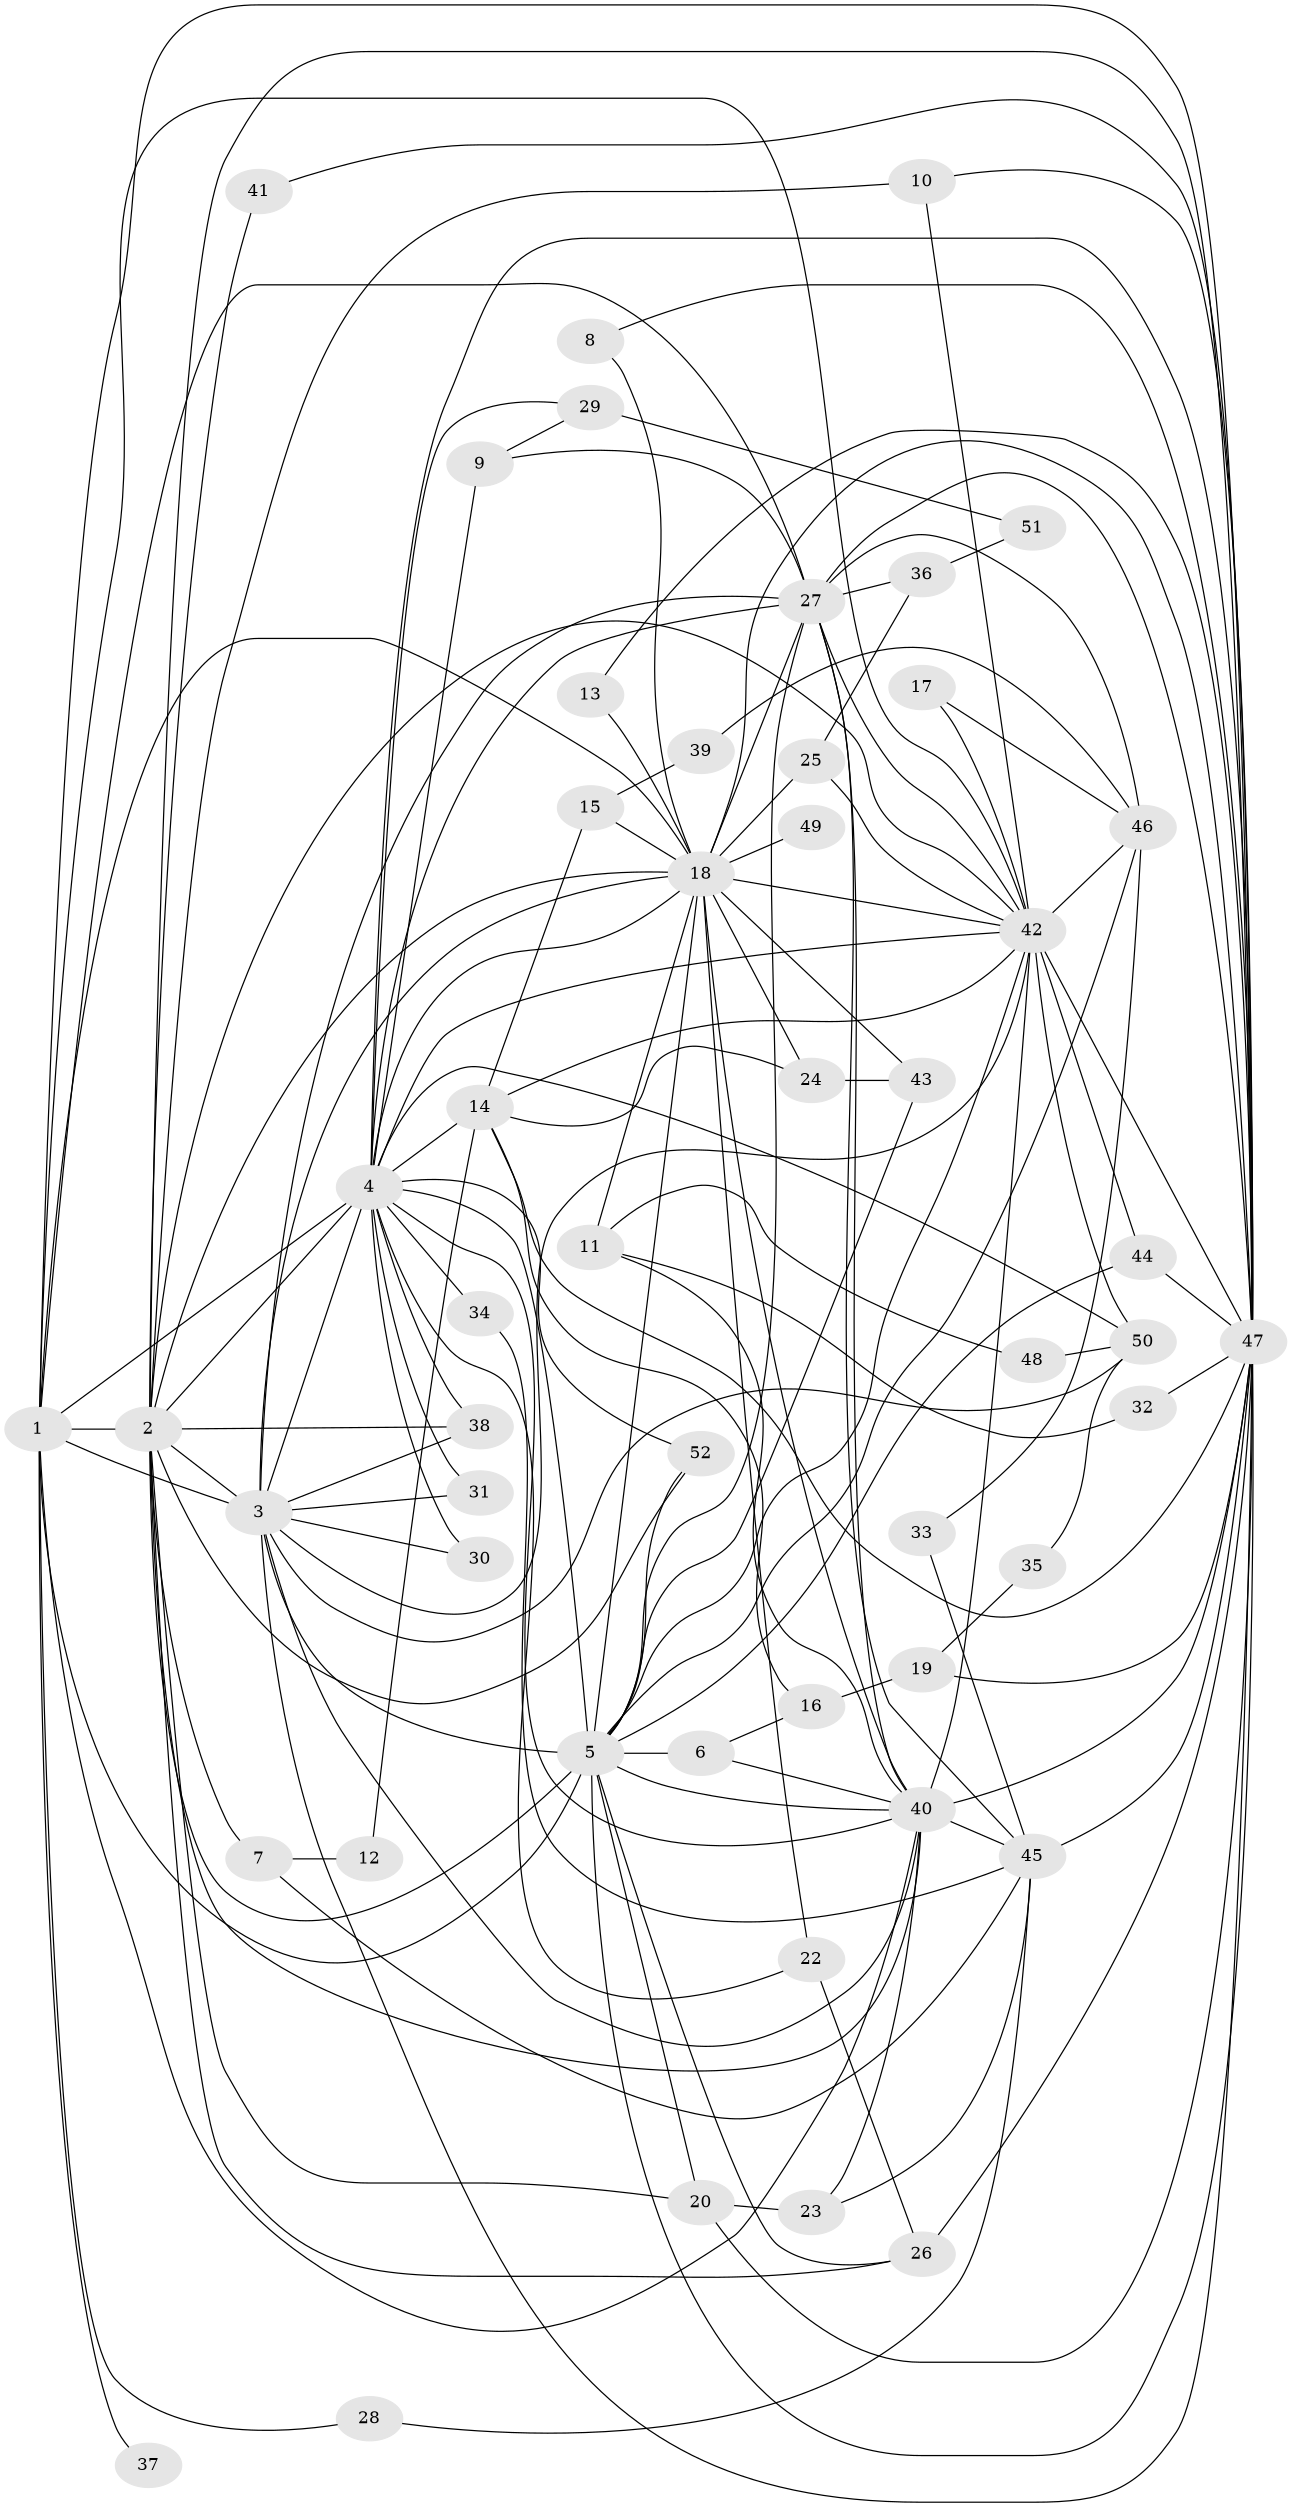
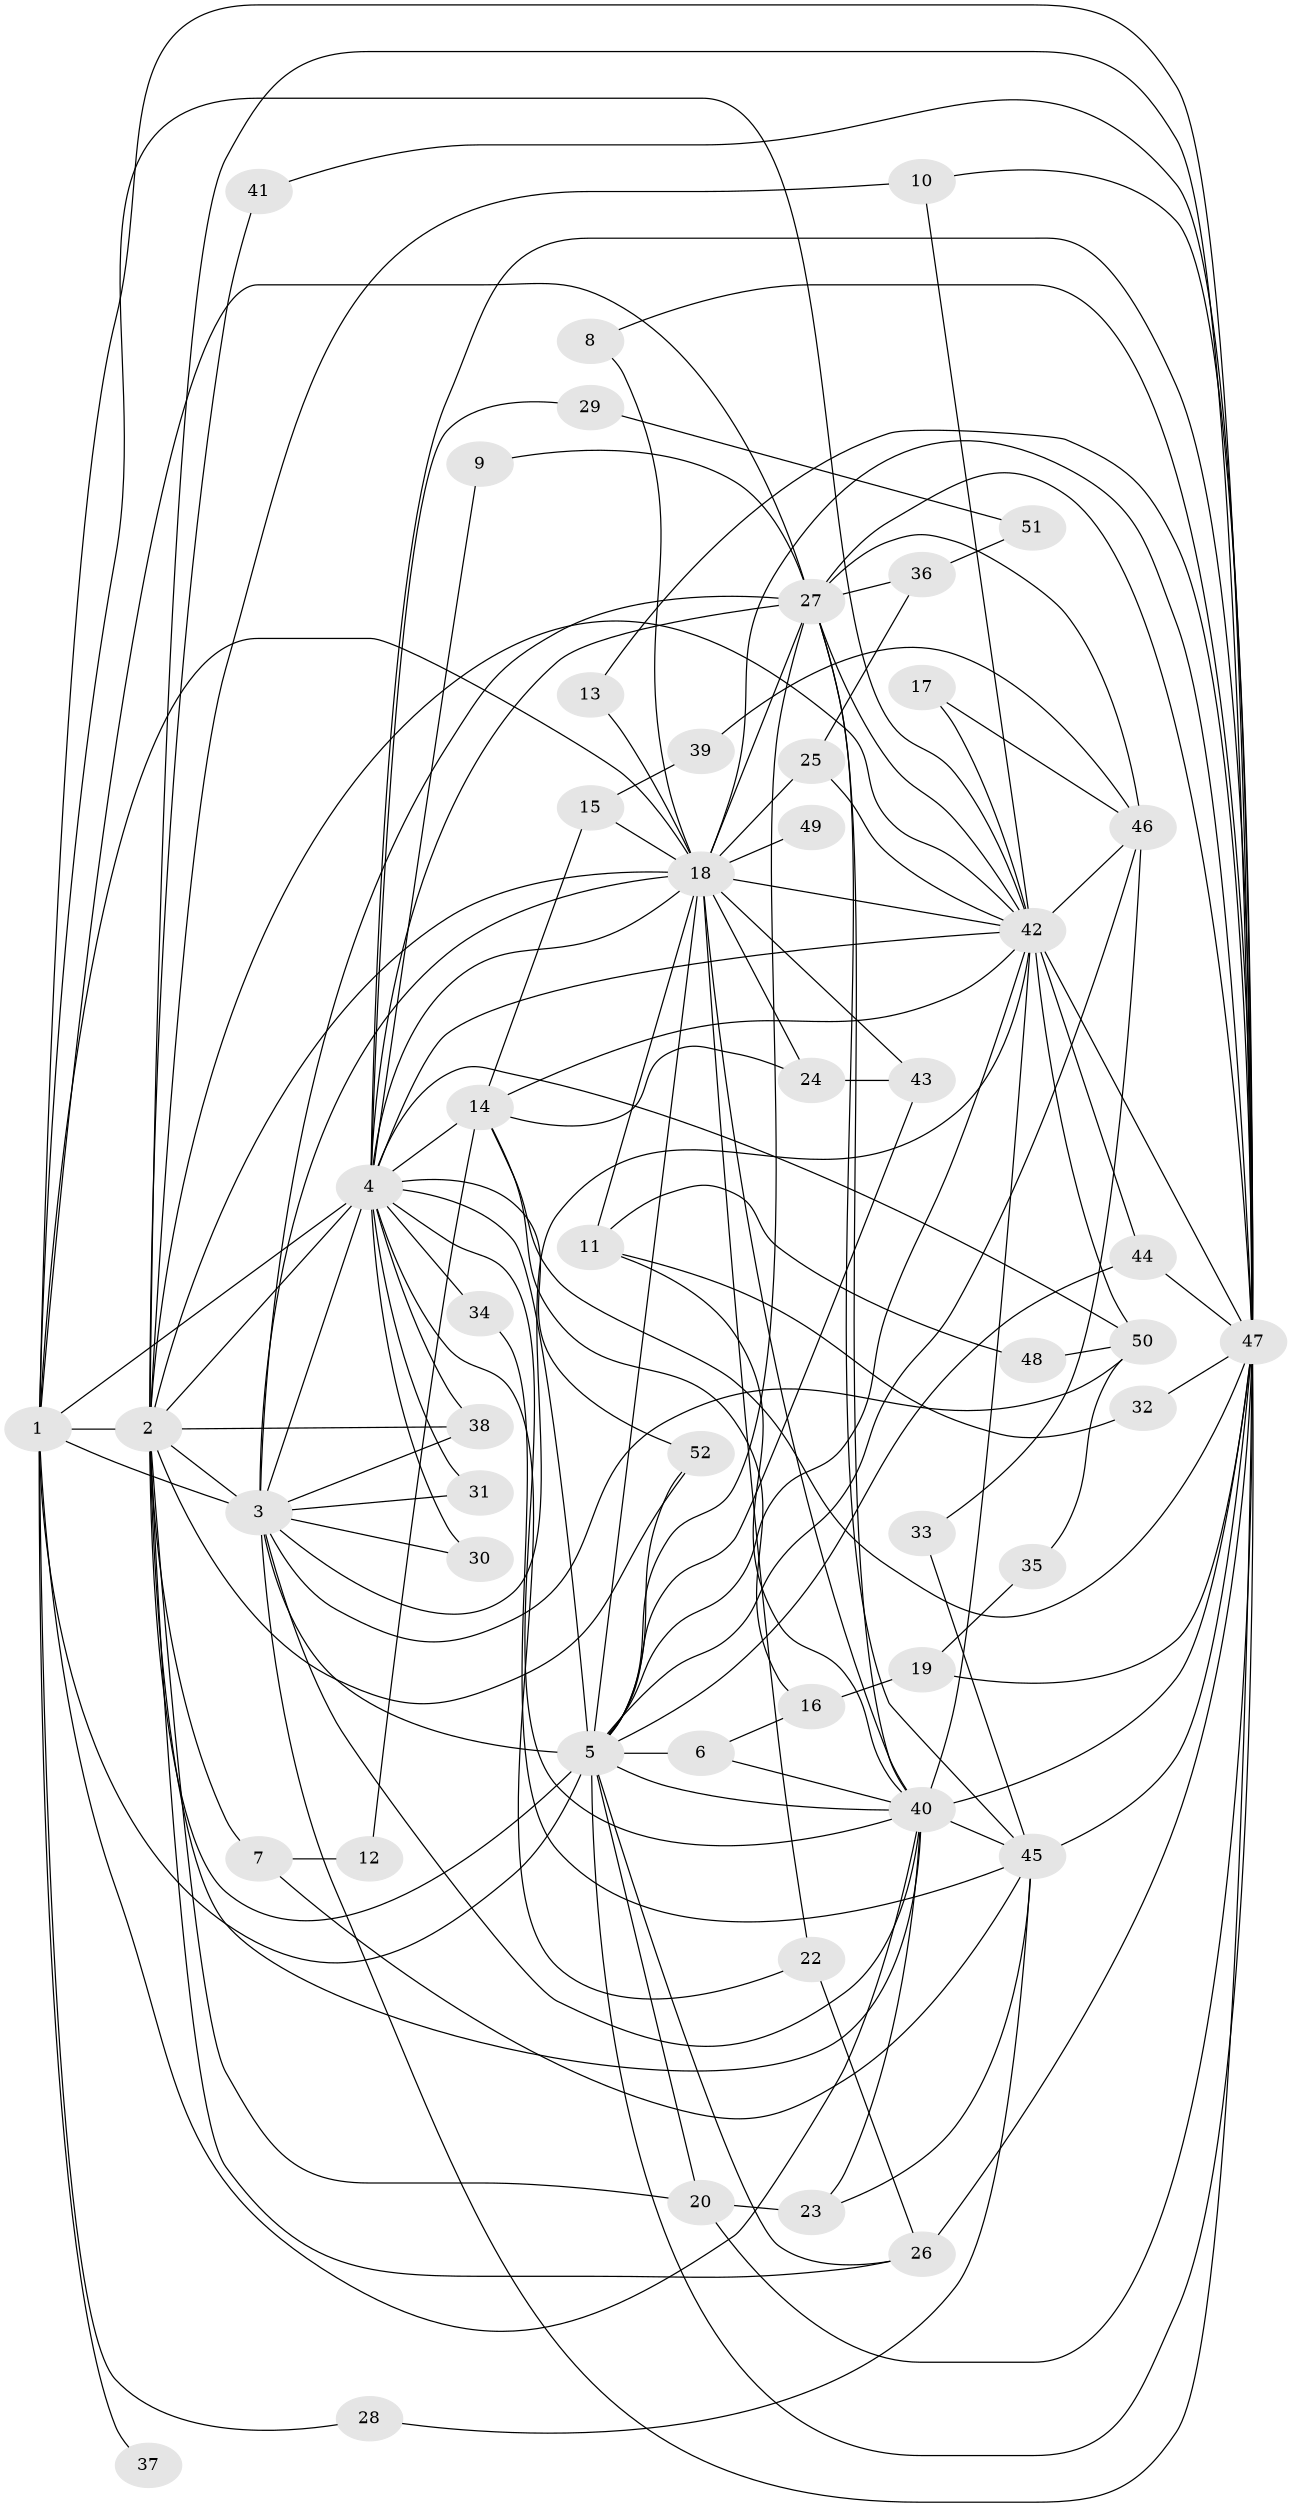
edge "29" -- "9": removed
